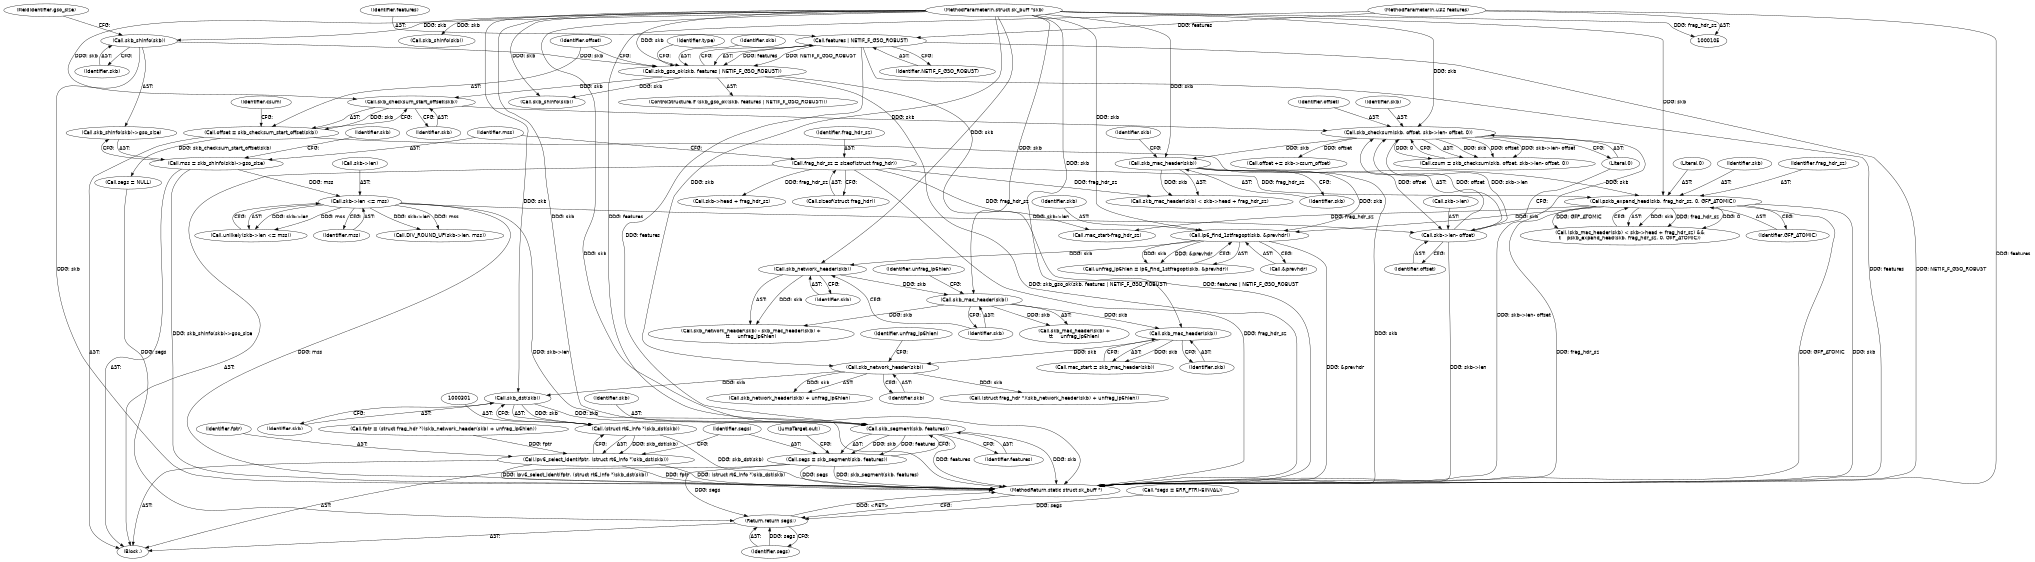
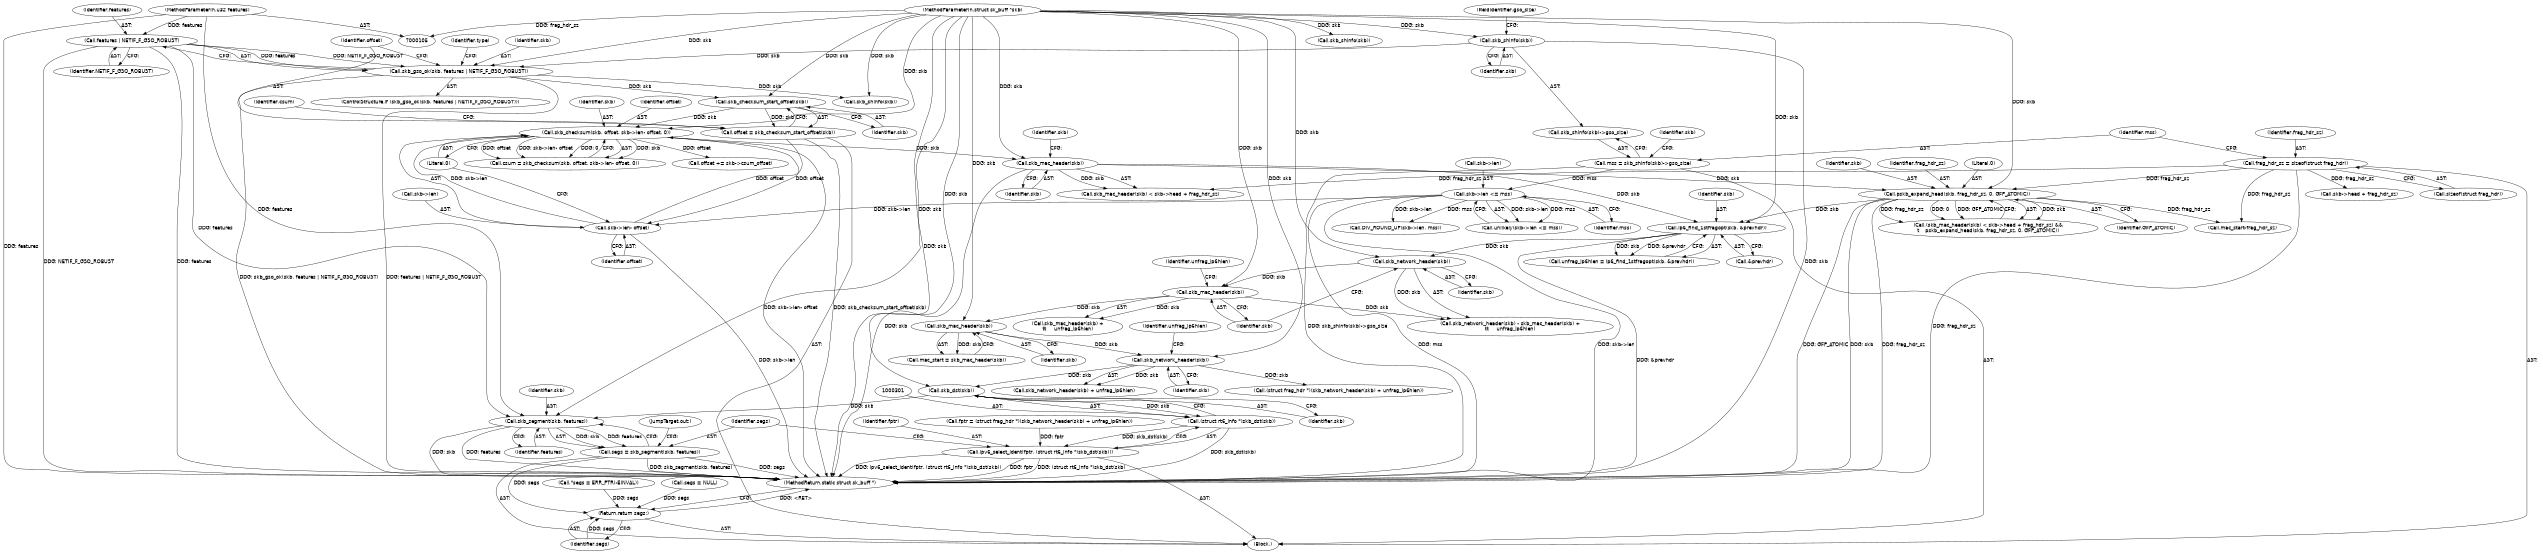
node "1000105": label "1000105" -> "7000105"
edge "(Call,offset = skb_checksum_start_offset(skb))" -> "(Call,segs = NULL)": now "(Call,offset = skb_checksum_start_offset(skb))" -> "(MethodReturn,static struct sk_buff *)"
